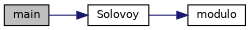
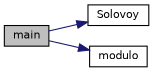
edge "Solovoy" -> "modulo": now "main" -> "modulo"
